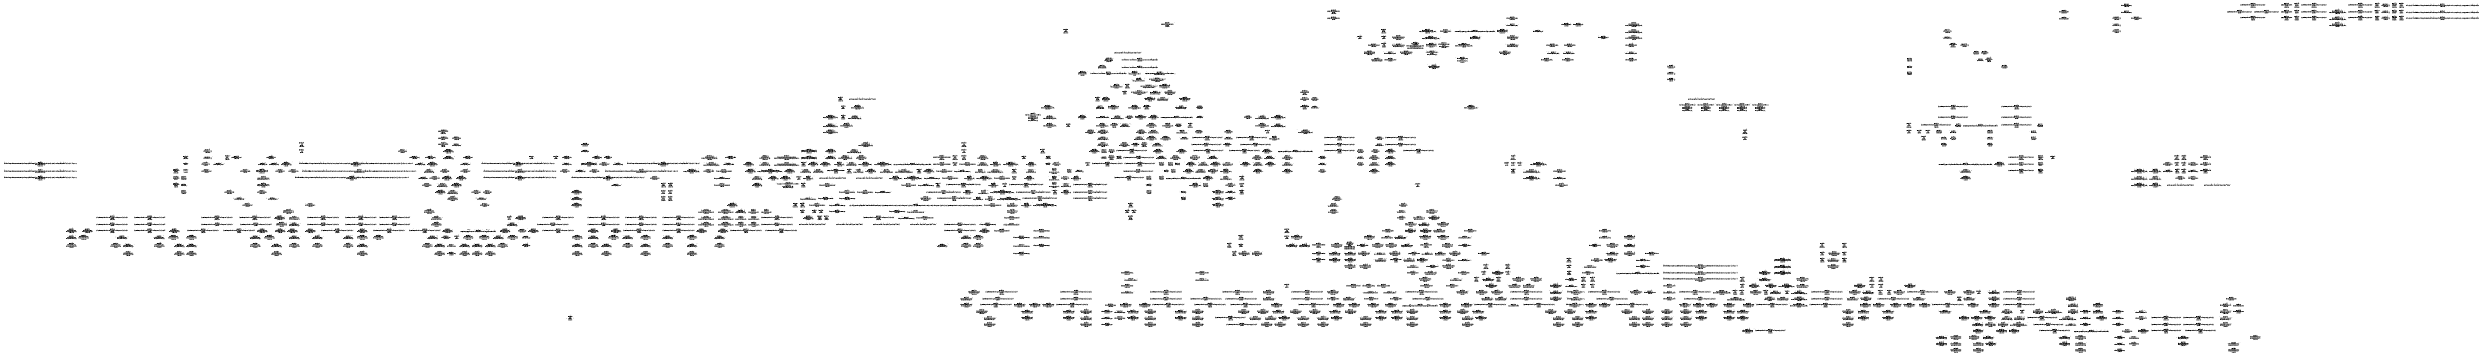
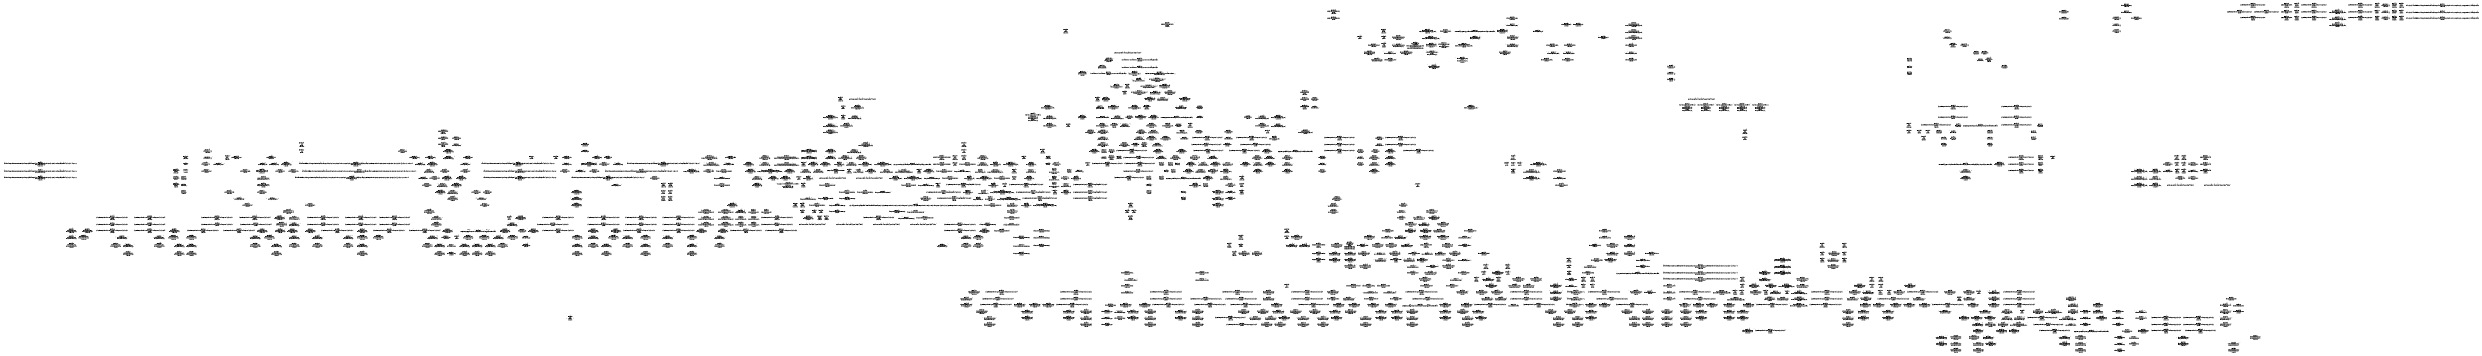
node "CE0x3d38240": text "*SnkIdx*" -> "*SummSource*"
